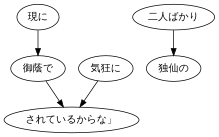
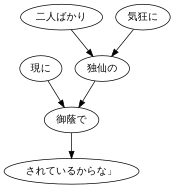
edge "独仙の" -> "御蔭で": added
edge "気狂に" -> "されているからな」": now "気狂に" -> "独仙の"
